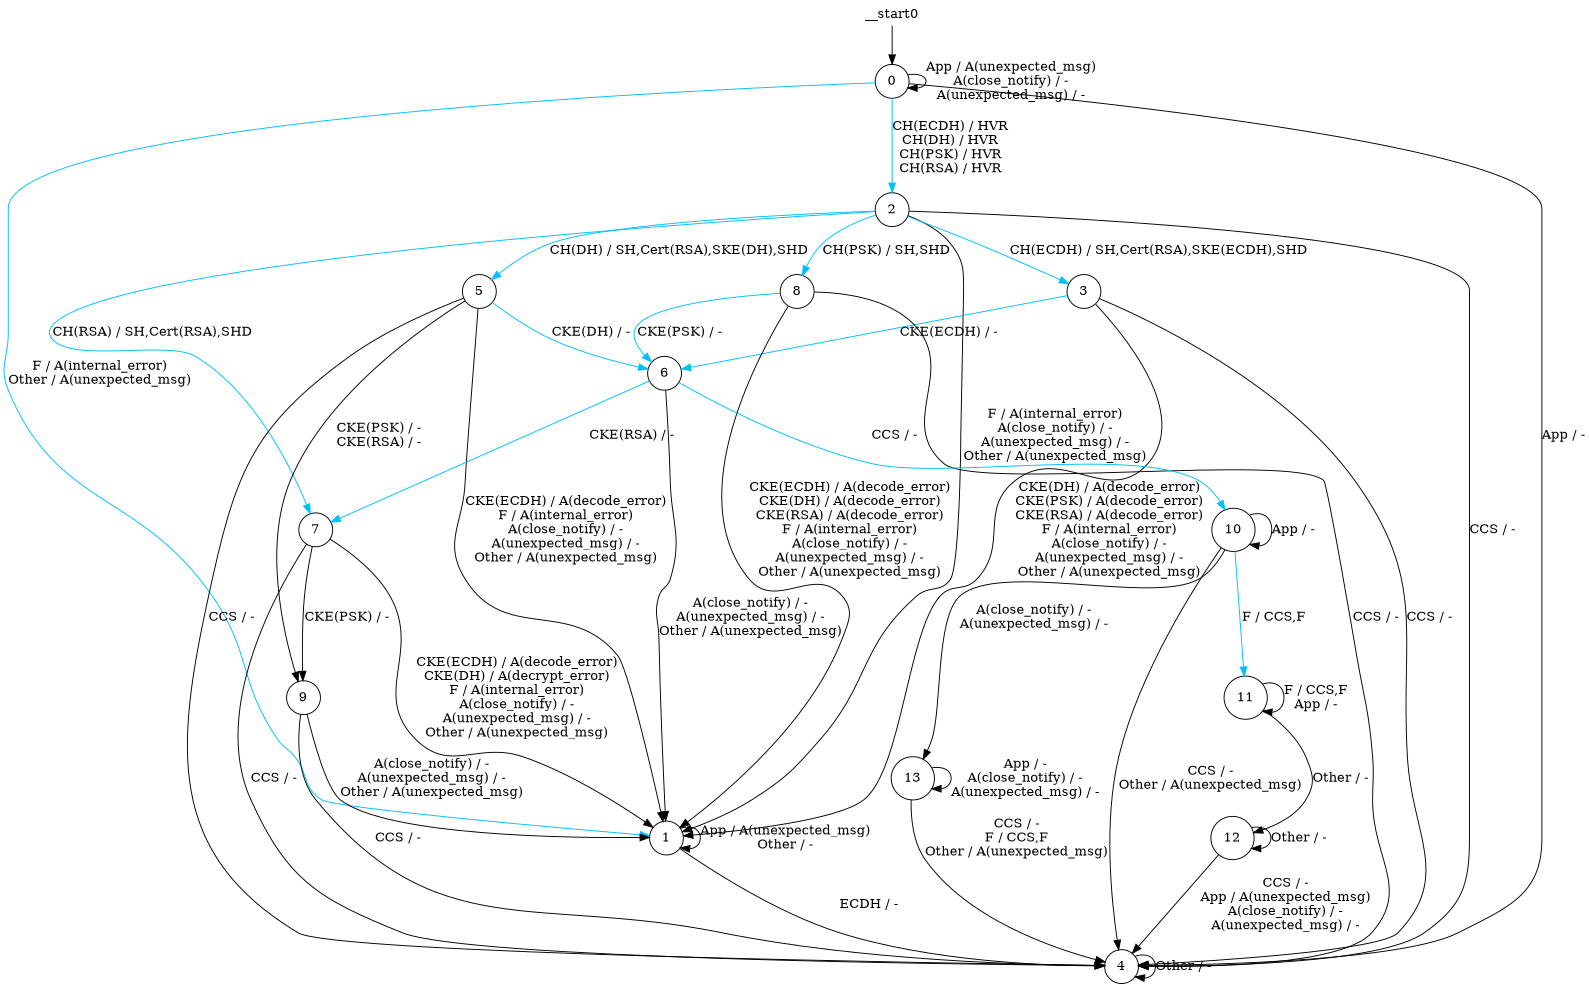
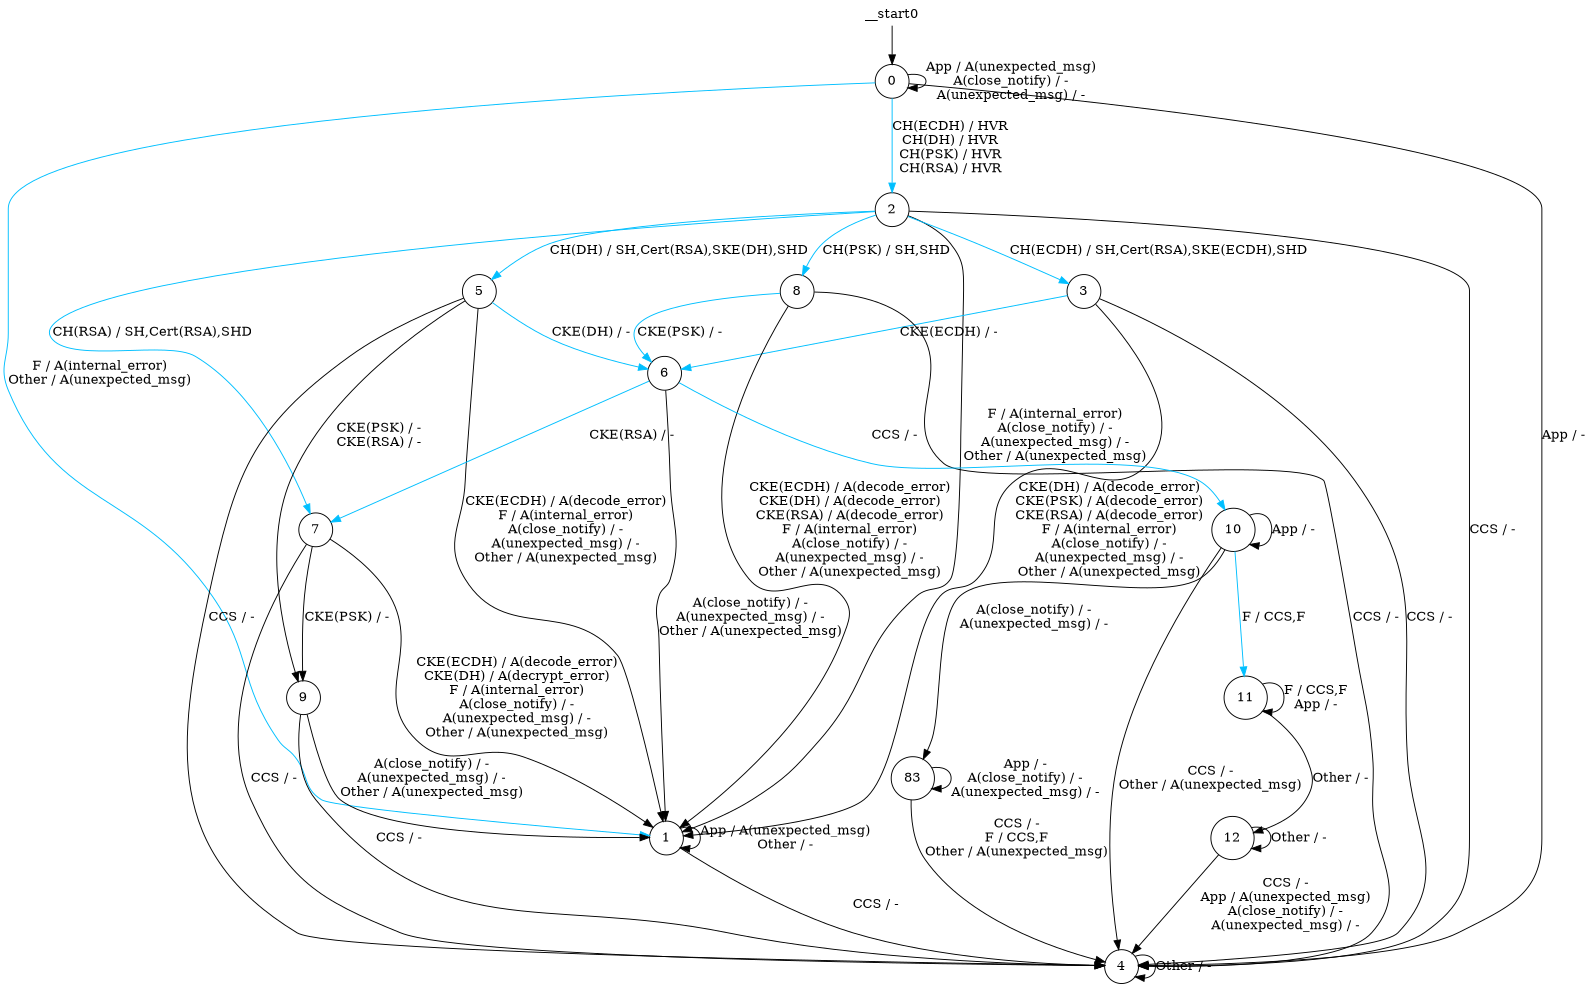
node "13": label "13" -> "83"
edge "1" -> "4": label "ECDH / -" -> "CCS / -"
